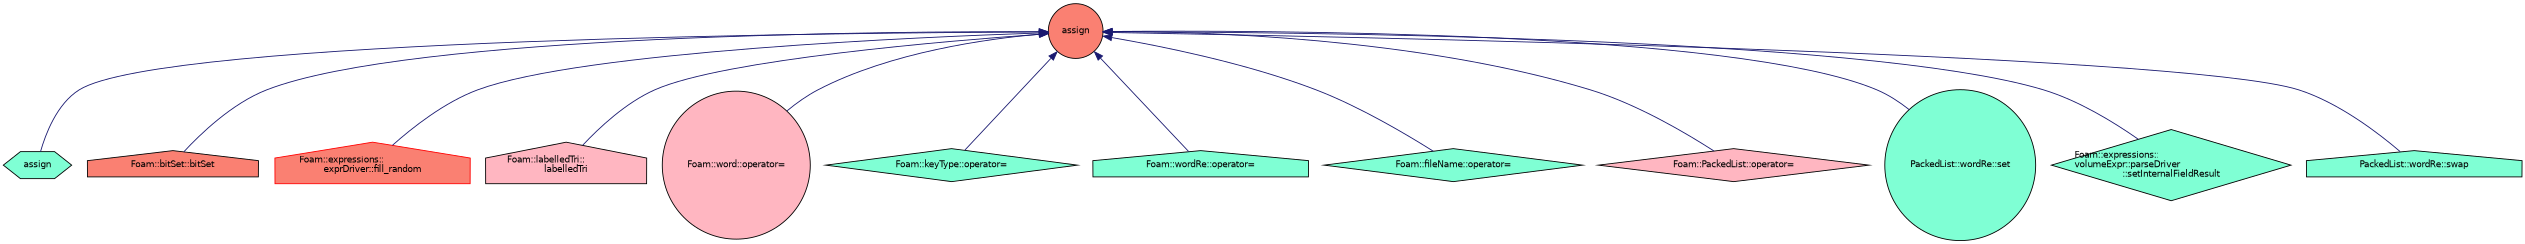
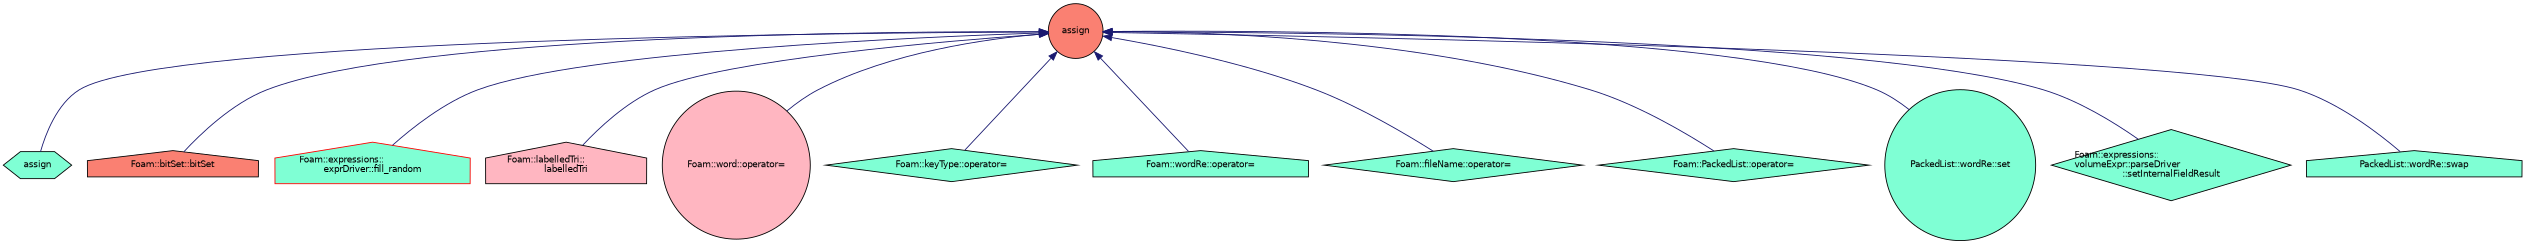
node "Foam::expressions:: exprDriver::fill_random": fillcolor salmon -> aquamarine
node "Foam::PackedList::operator=": fillcolor lightpink -> aquamarine
